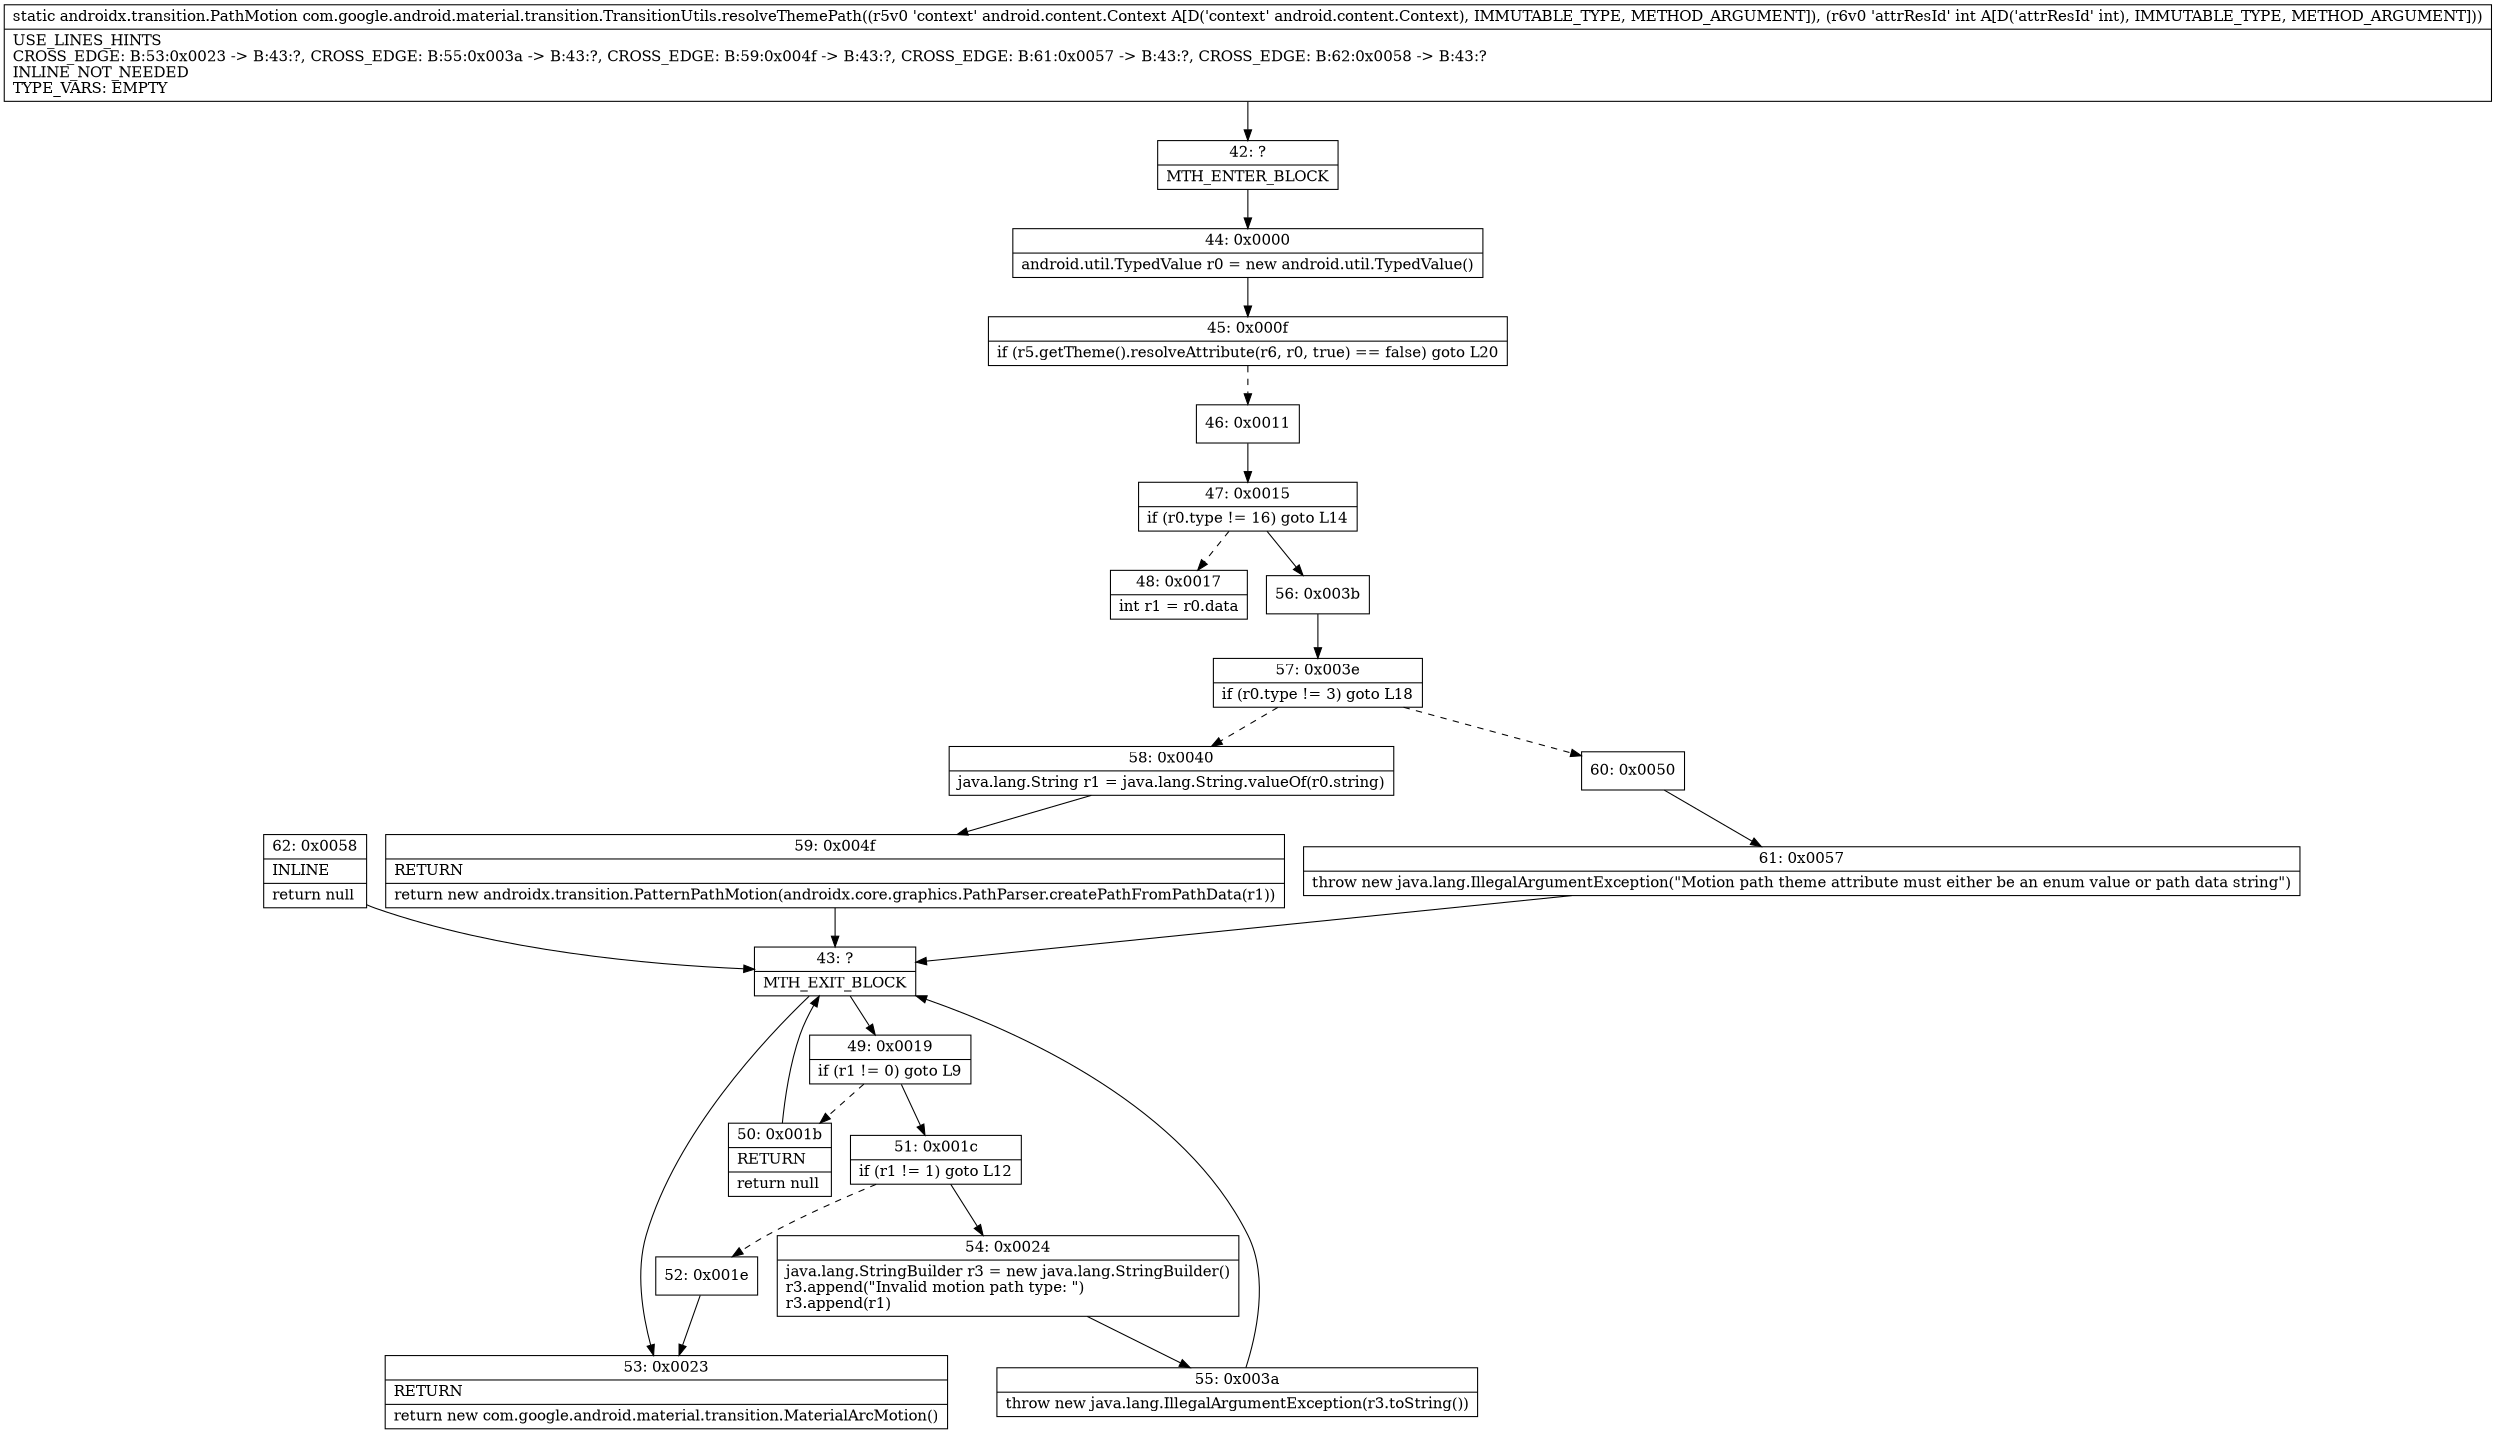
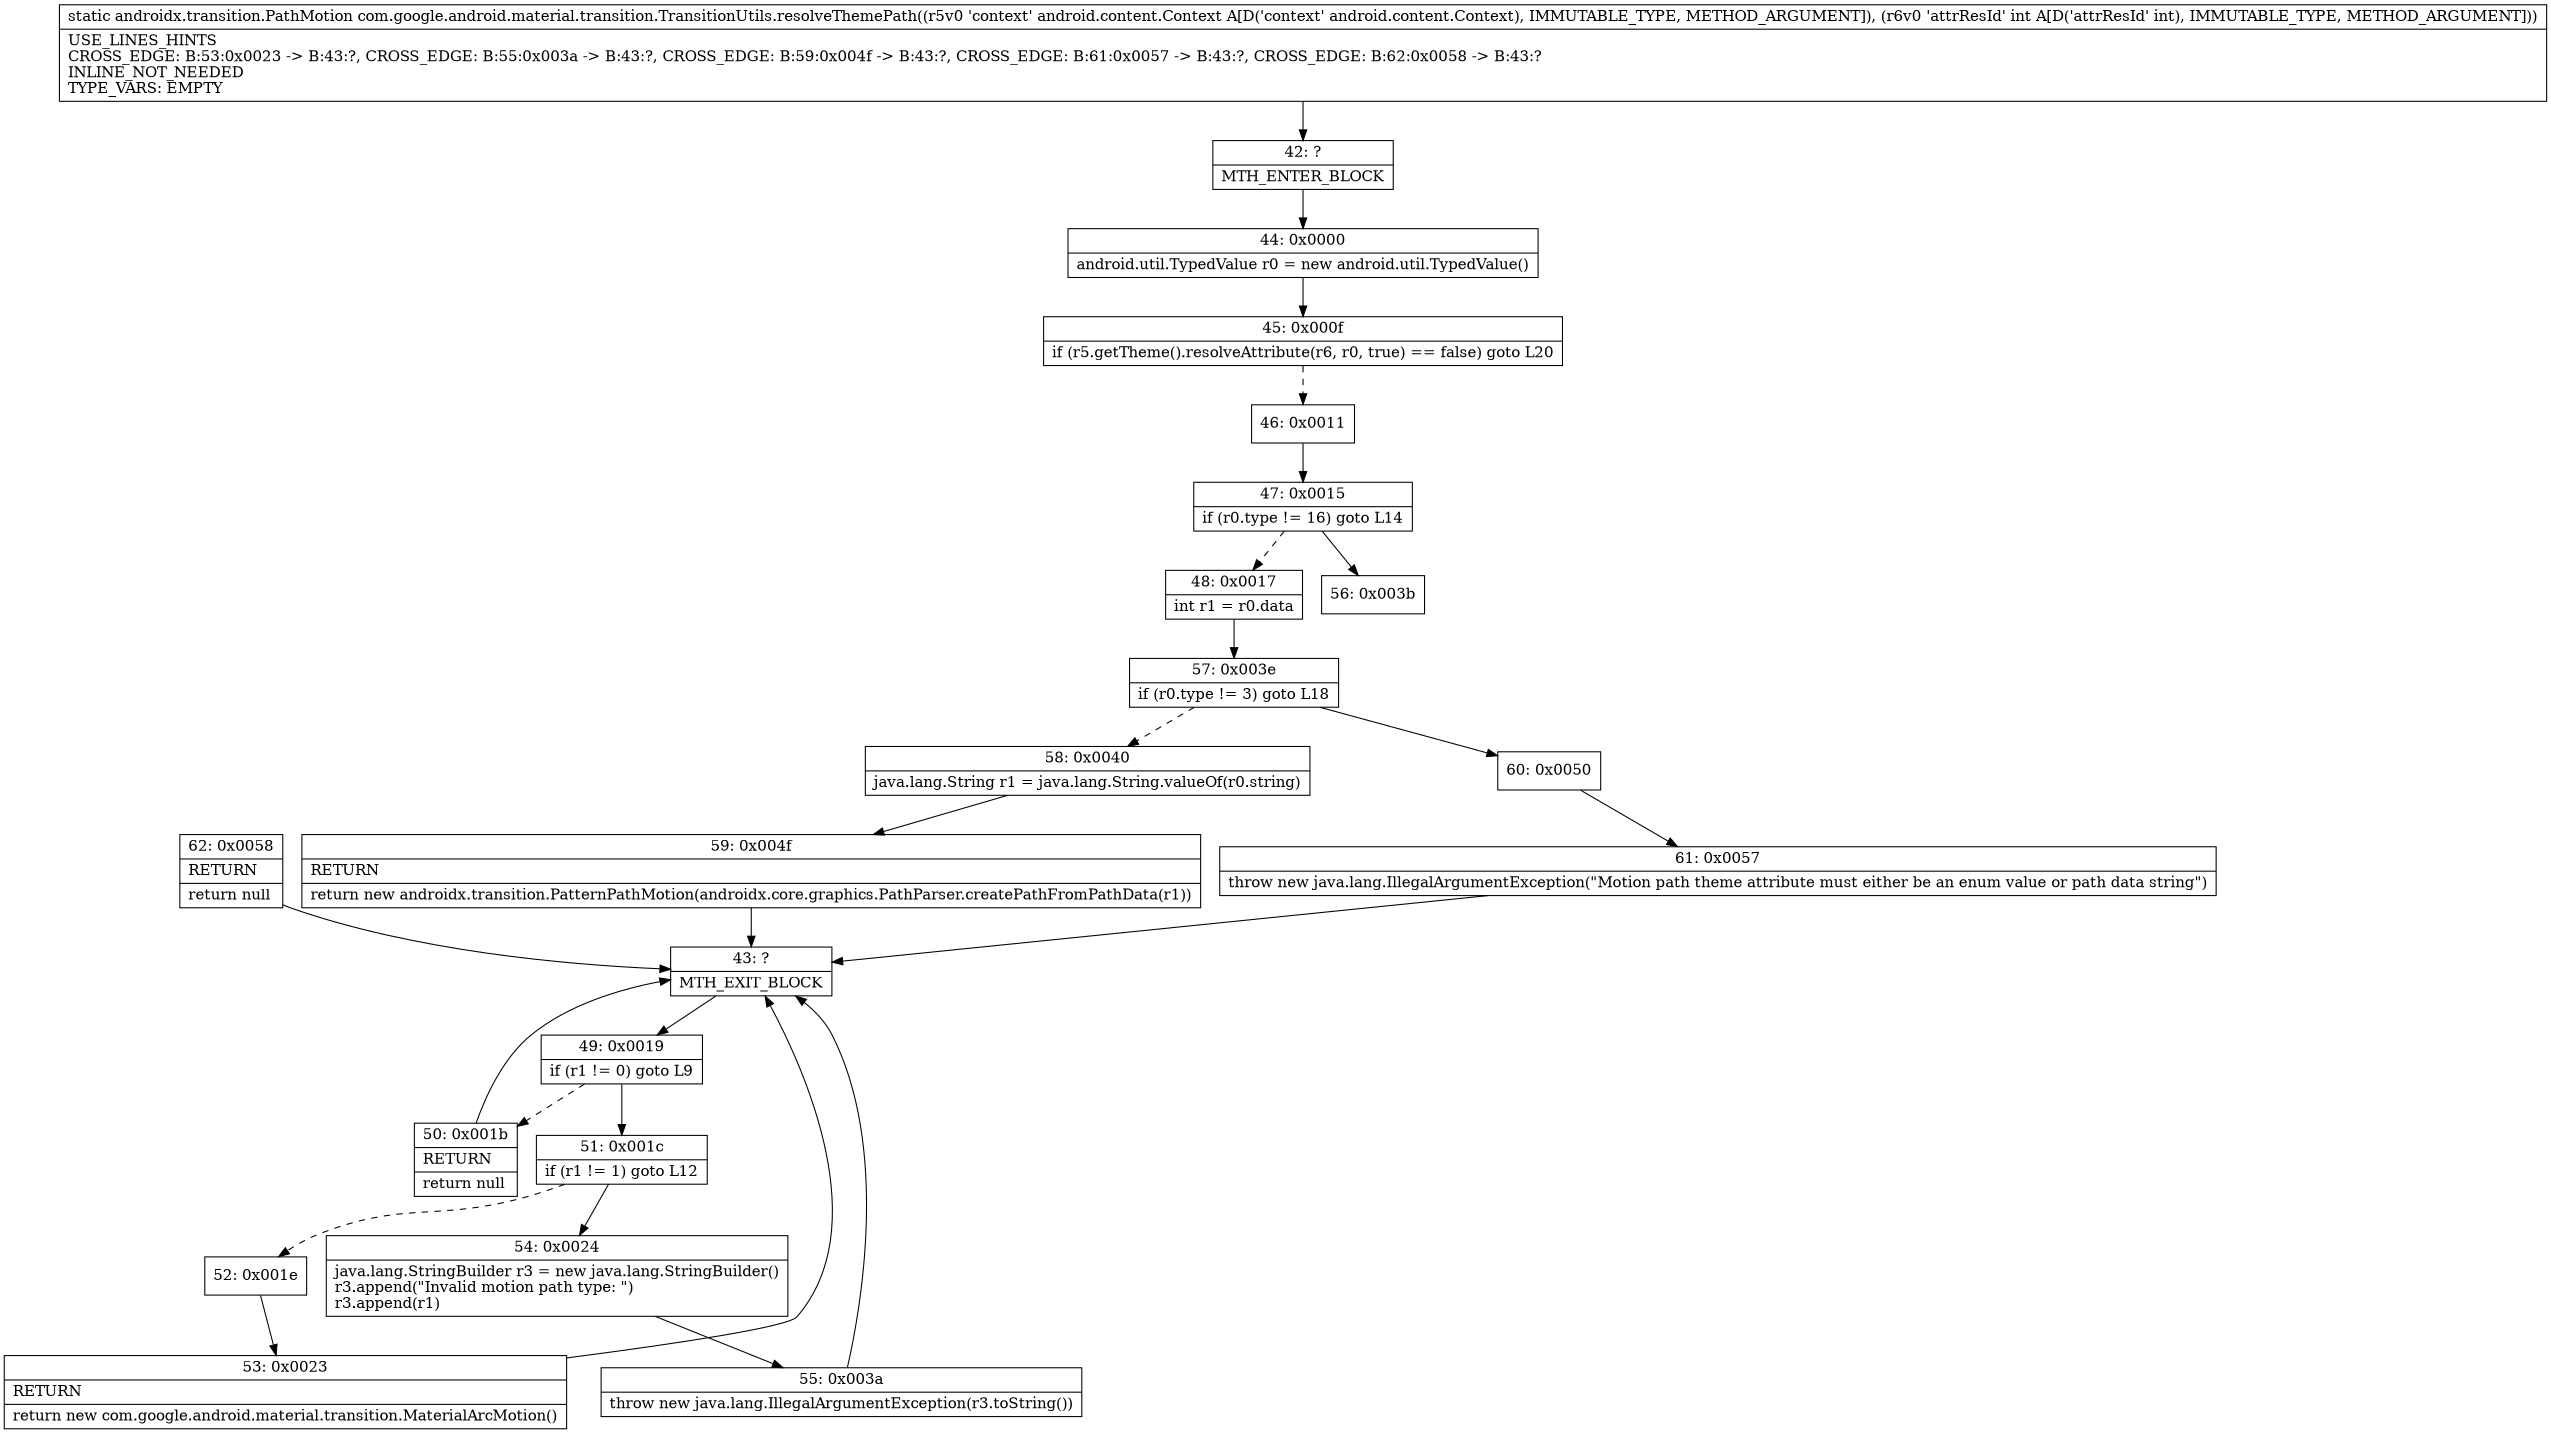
edge "56: 0x003b" -> "57: 0x003e": now "48: 0x0017" -> "57: 0x003e"
edge "57: 0x003e" -> "60: 0x0050": style dashed -> solid
node "62: 0x0058": text "INLINE" -> "RETURN"
edge "43: ?" -> "53: 0x0023": reversed
